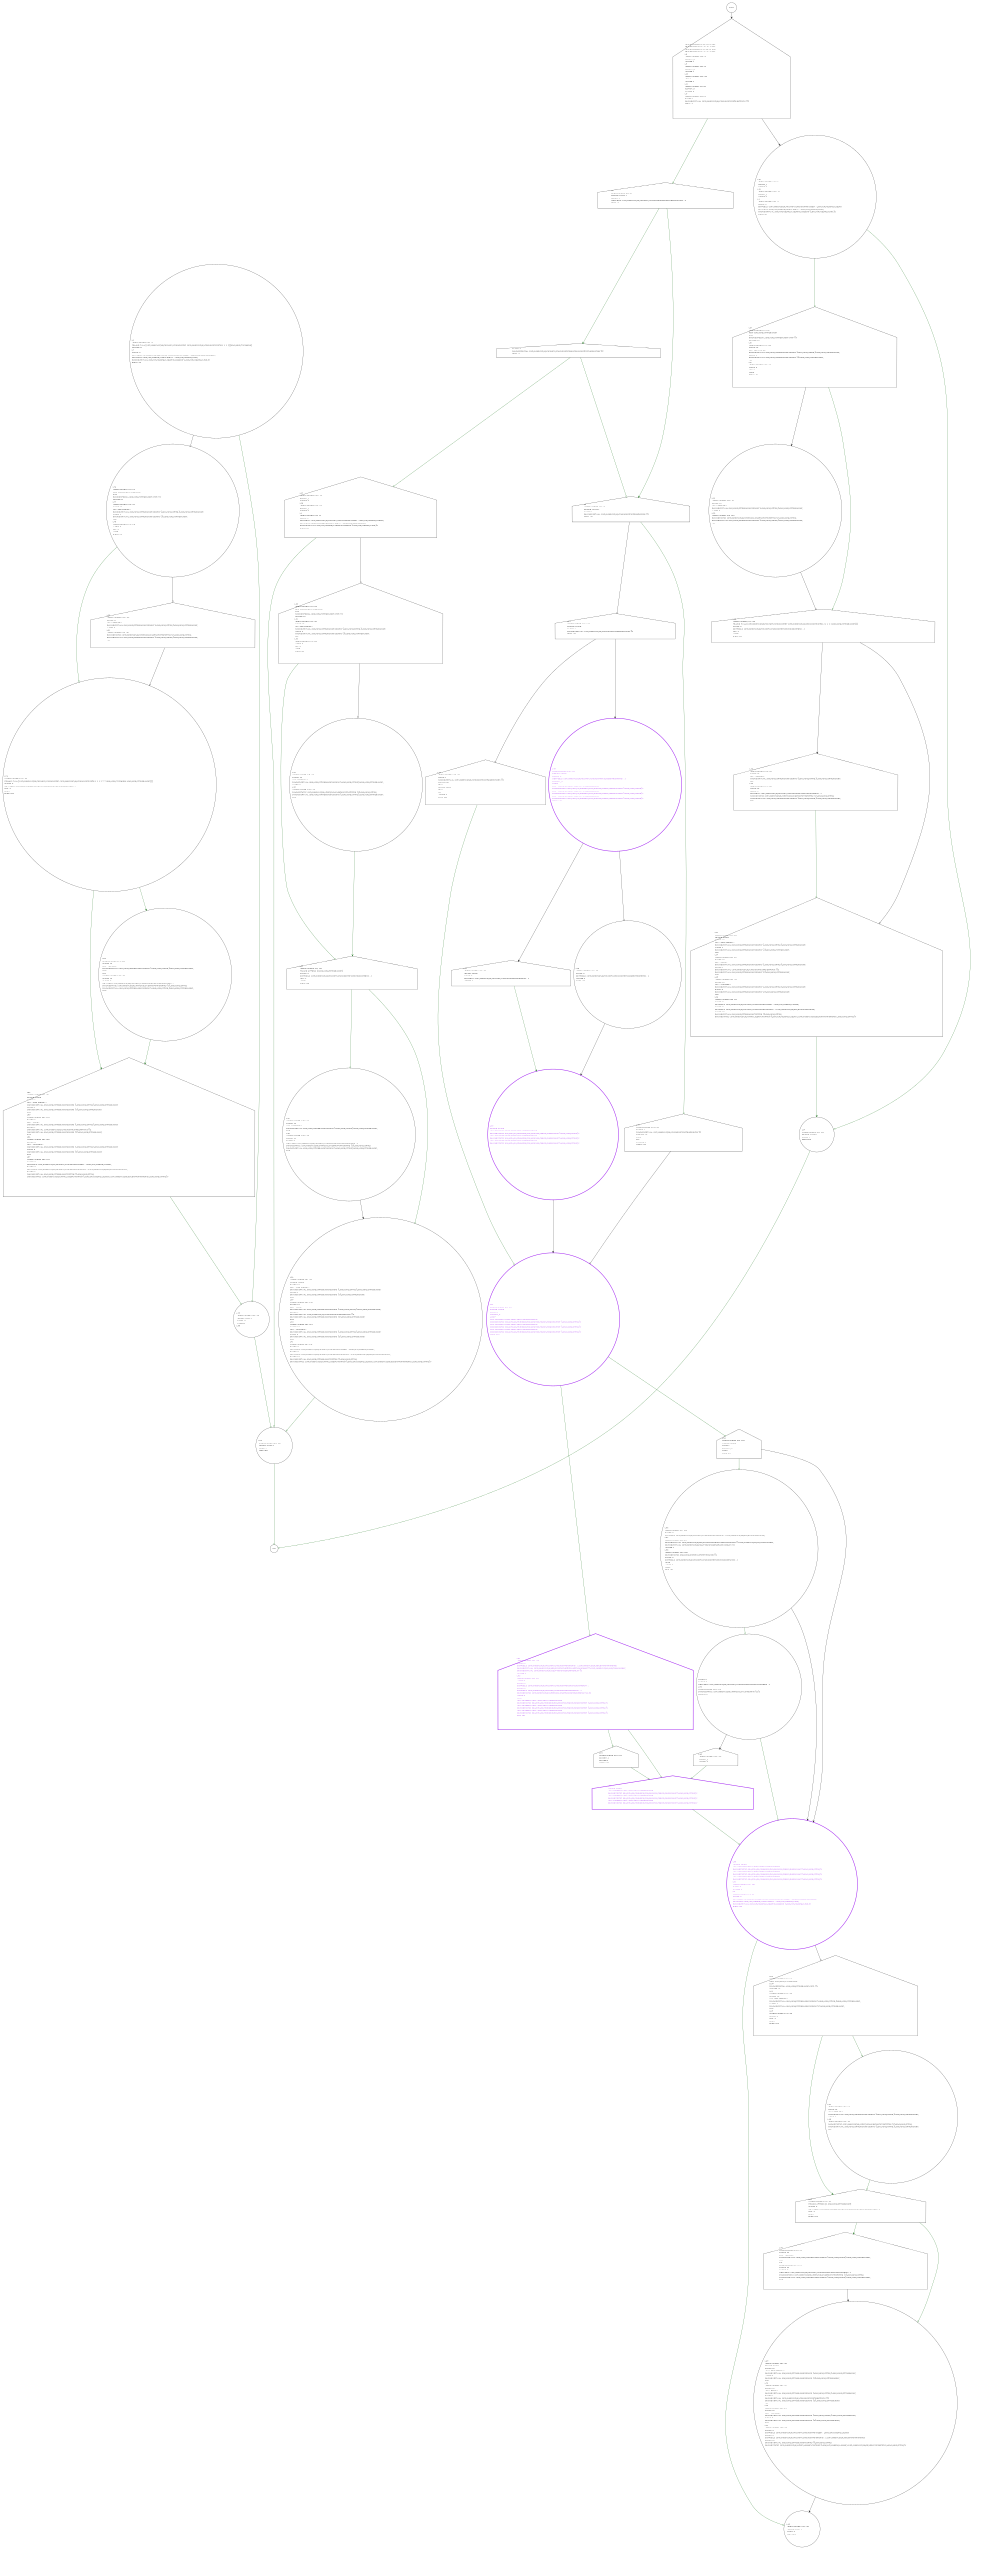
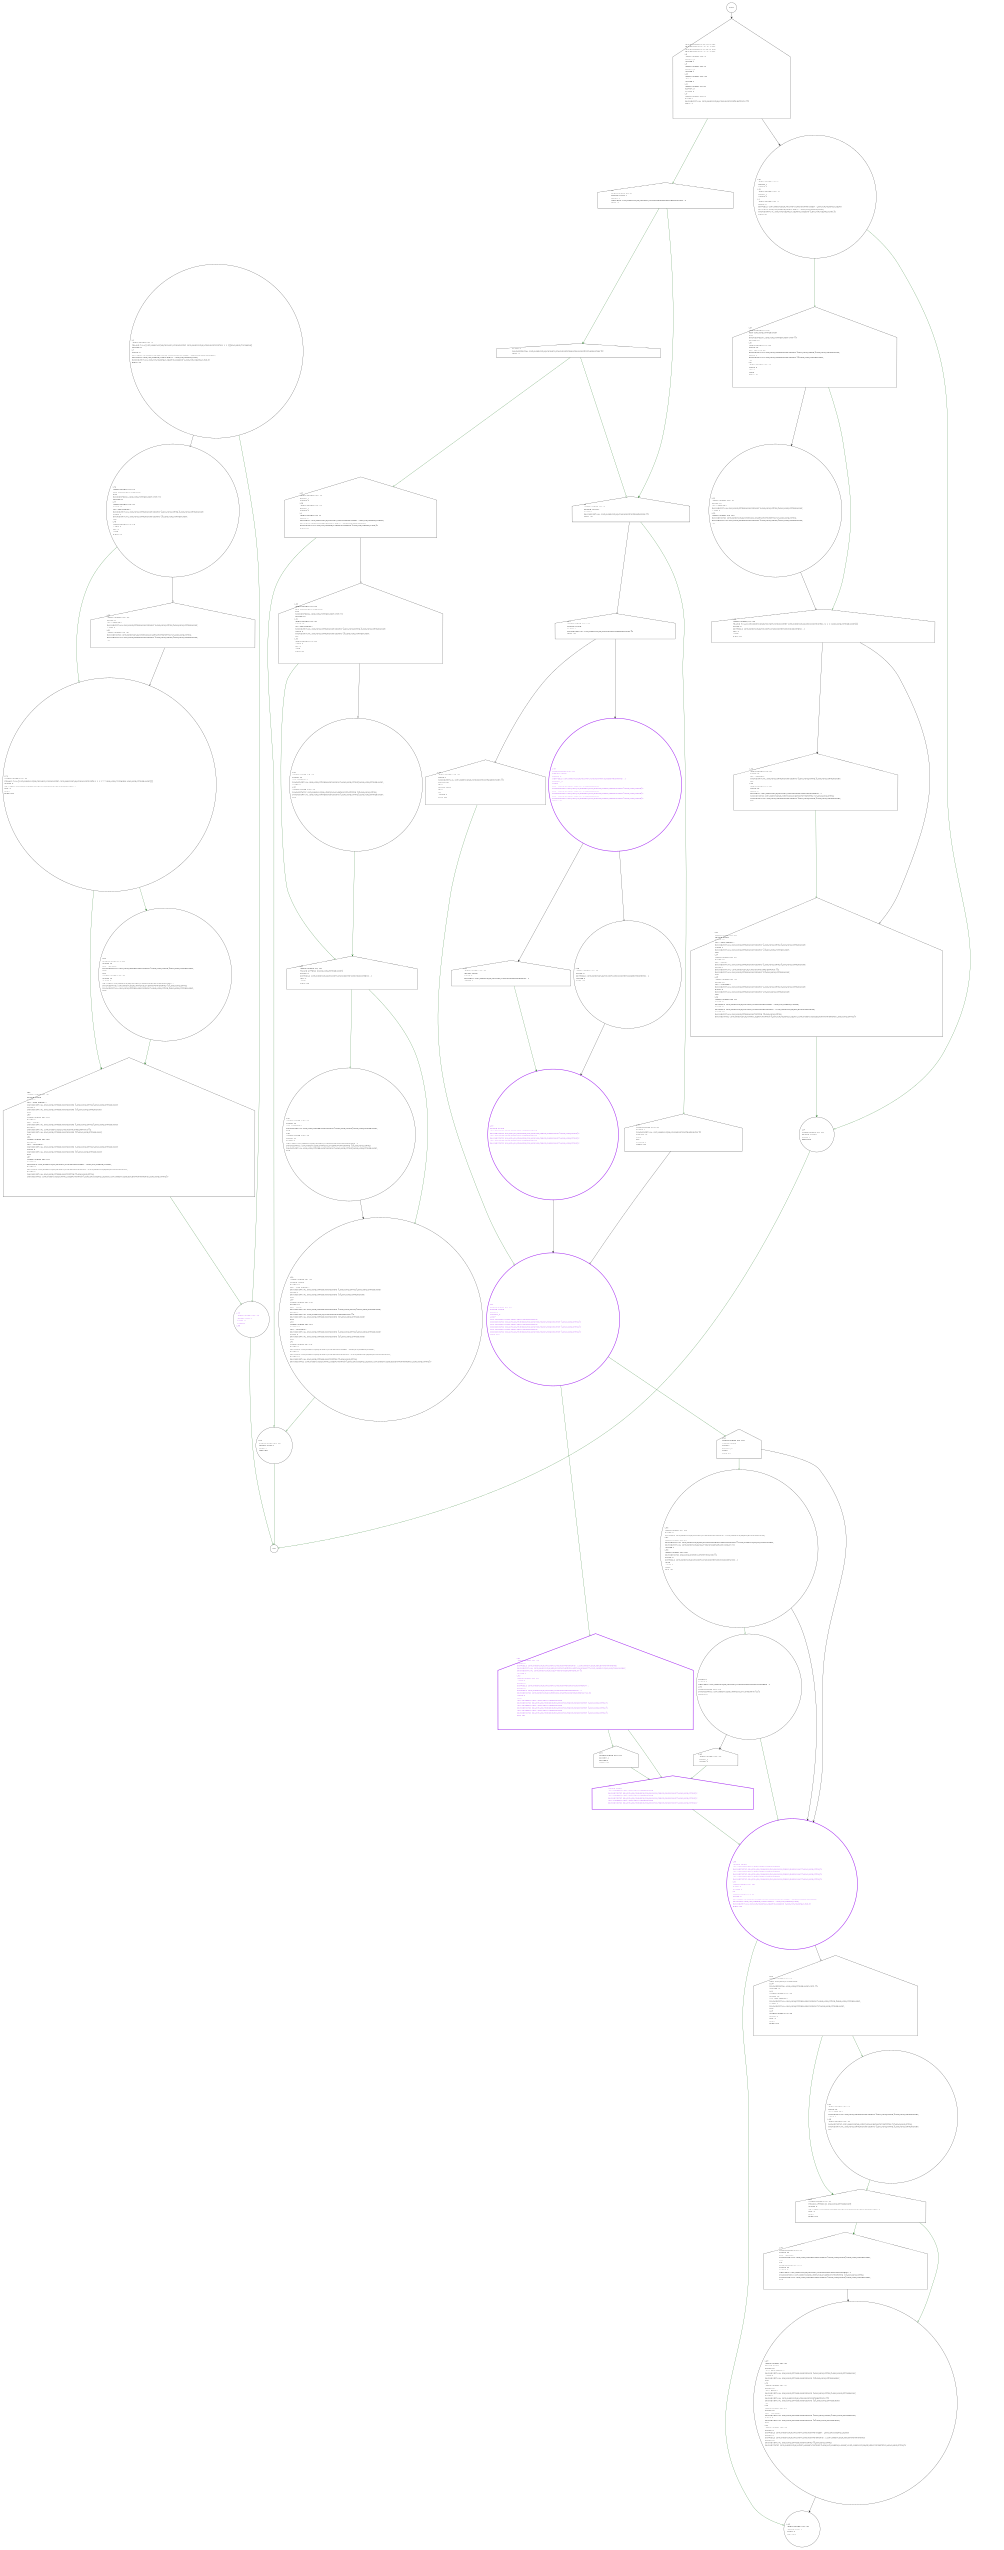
node "L75 LINENUMBER 687 L75 FRAME CHOP 1 ALOAD 11 ATHROW L88": fontcolor black -> purple
edge "L75 LINENUMBER 687 L75 FRAME CHOP 1 ALOAD 11 ATHROW L88" -> "L29 LINENUMBER 620 L29 FRAME CHOP 1 ILOAD 9 IRETURN": now "L75 LINENUMBER 687 L75 FRAME CHOP 1 ALOAD 11 ATHROW L88" -> "exit"
